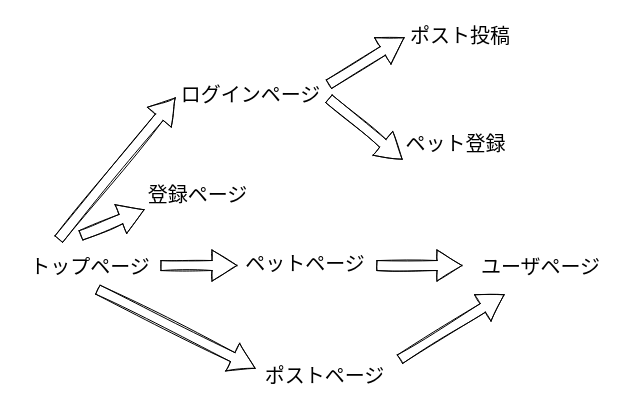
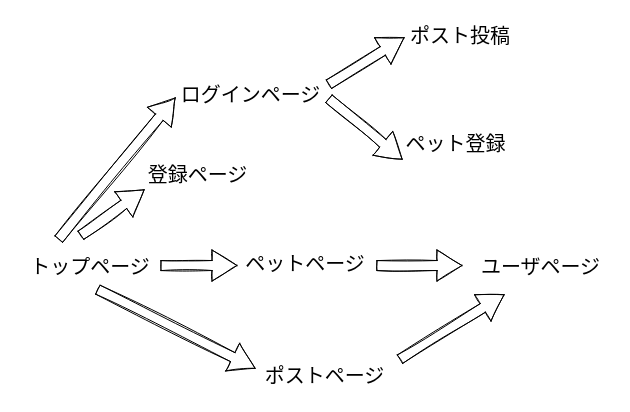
node "登録ページ": moved (198, 195) -> (198, 175)
